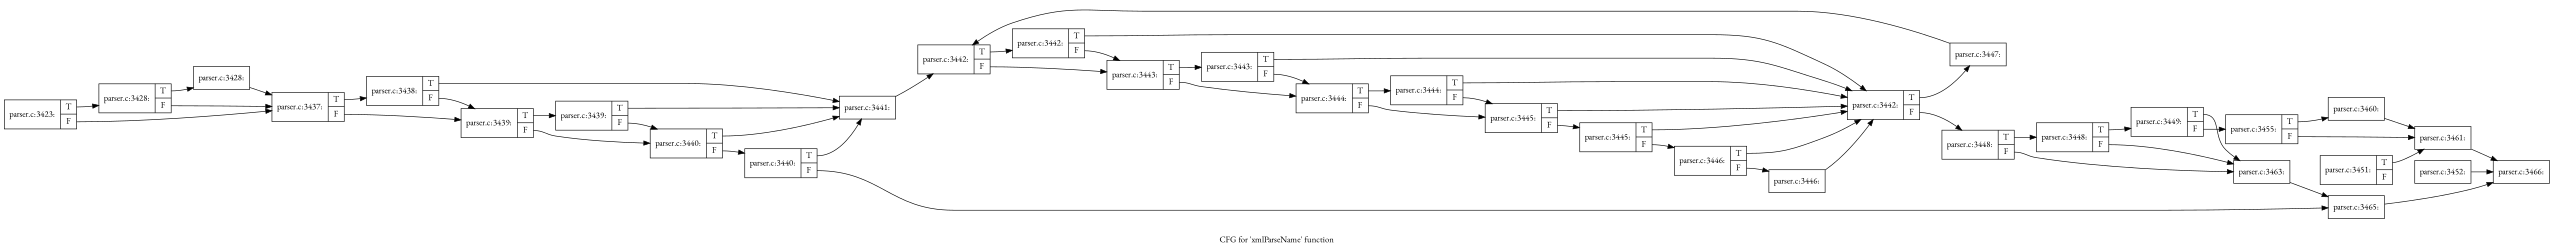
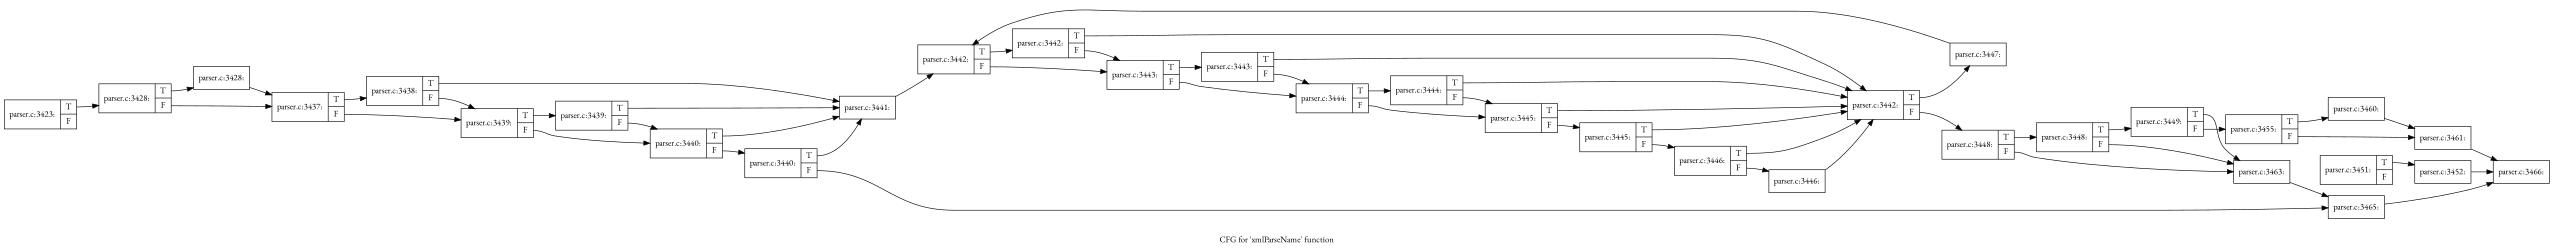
edge "parser.c:3423:" -> "parser.c:3437:": removed
edge "parser.c:3451:" -> "parser.c:3461:": now "parser.c:3451:" -> "parser.c:3452:"
